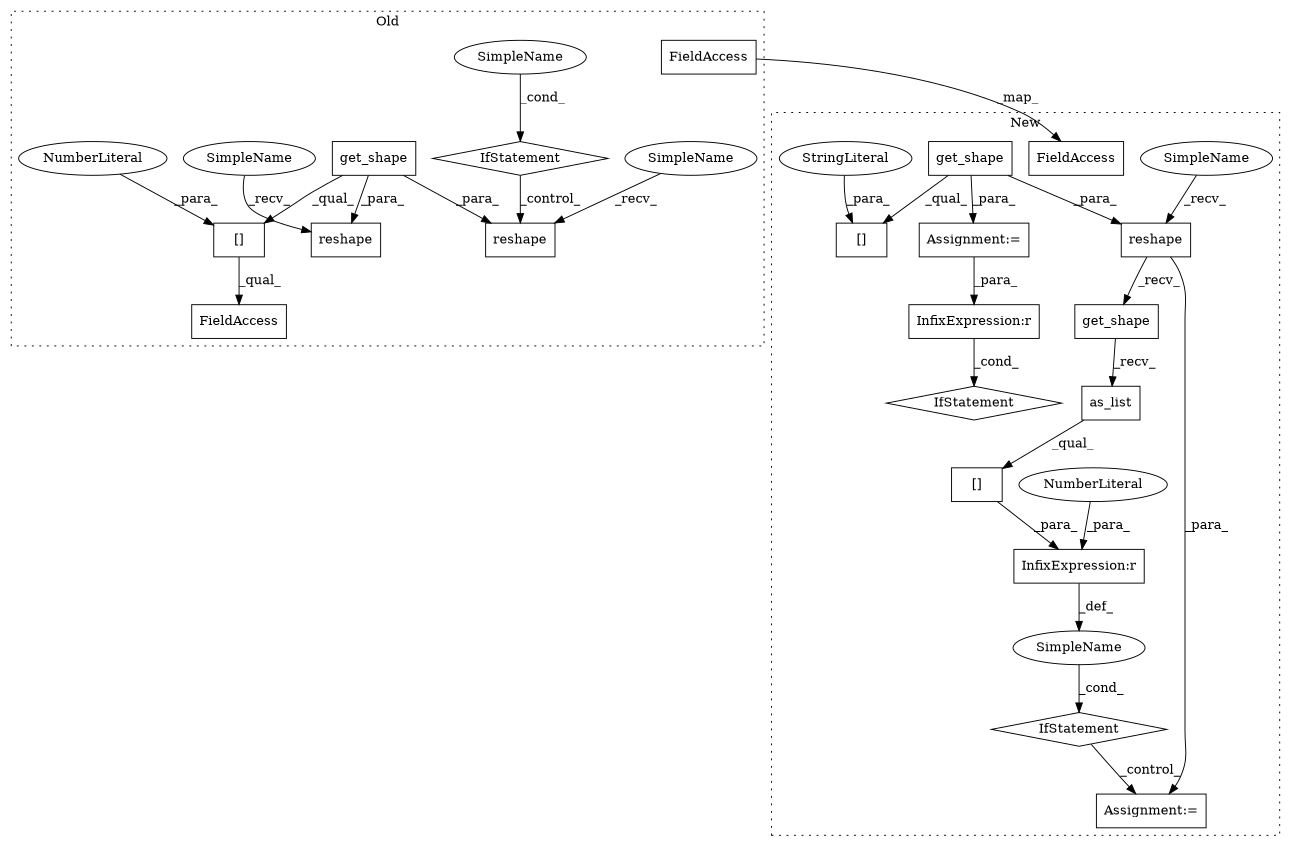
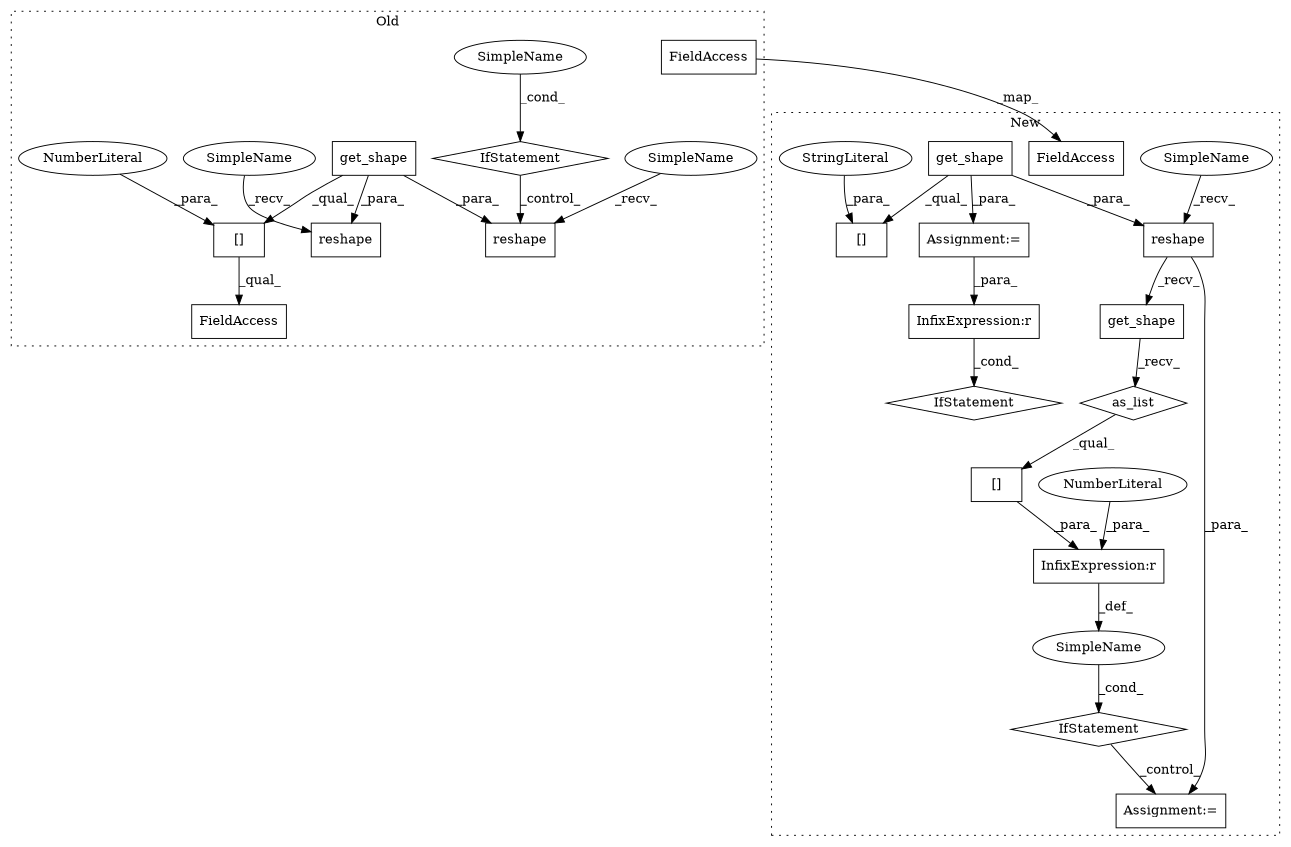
node "as_list": shape box -> diamond
